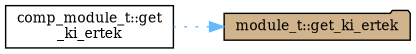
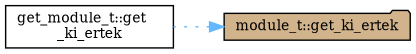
node "comp_module_t::get _ki_ertek": label "comp_module_t::get _ki_ertek" -> "get_module_t::get _ki_ertek"
